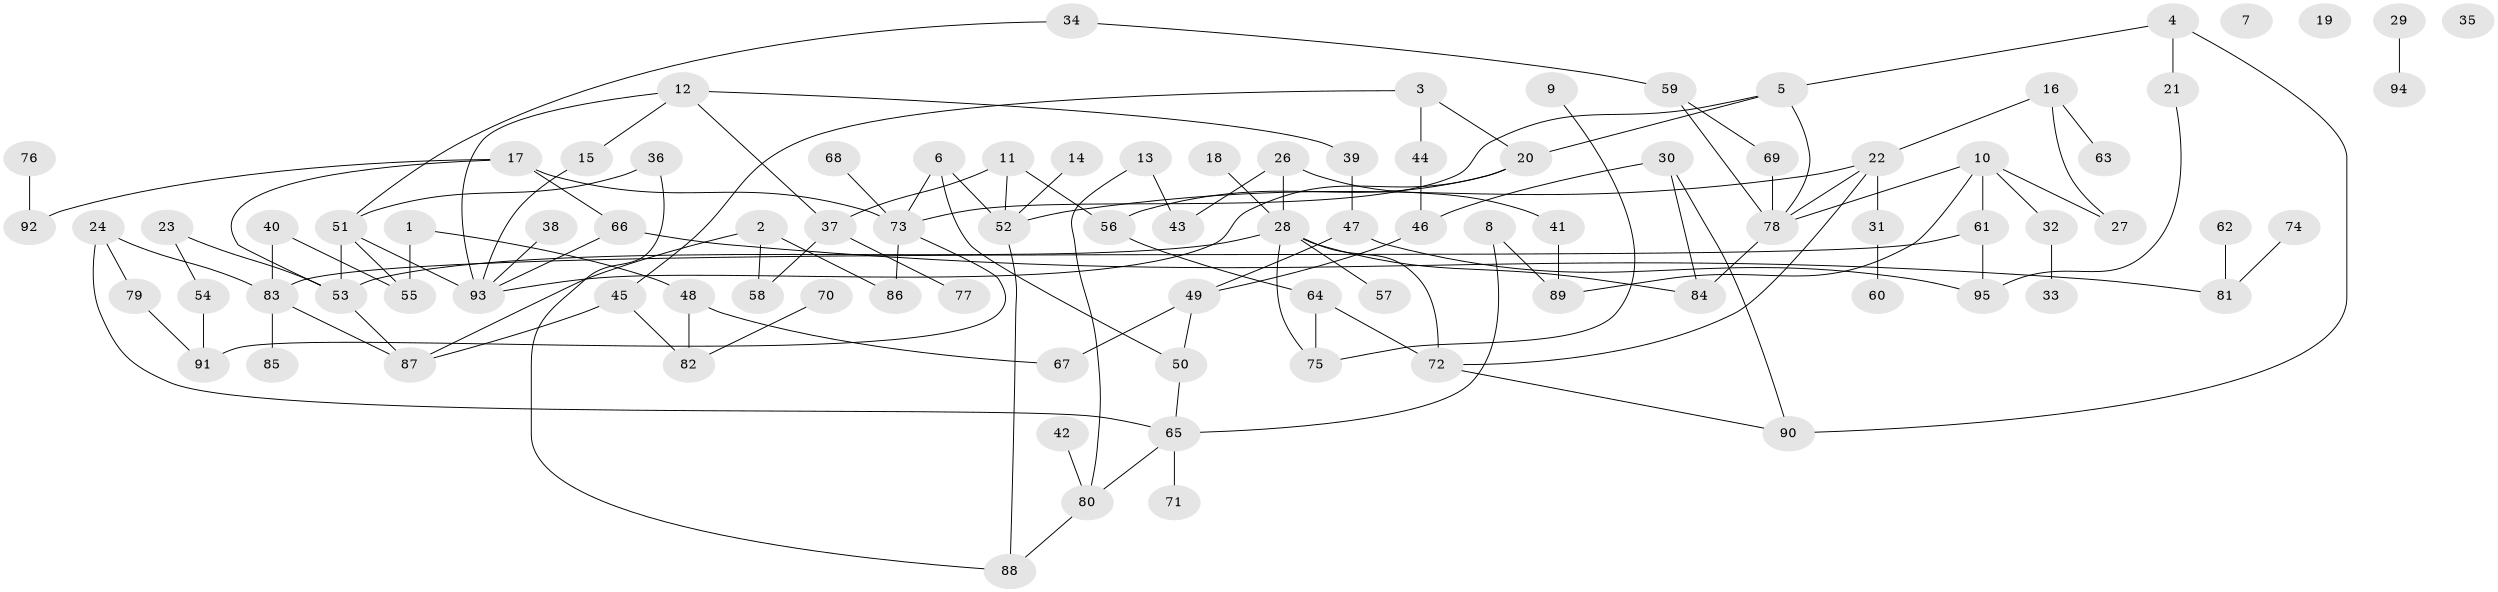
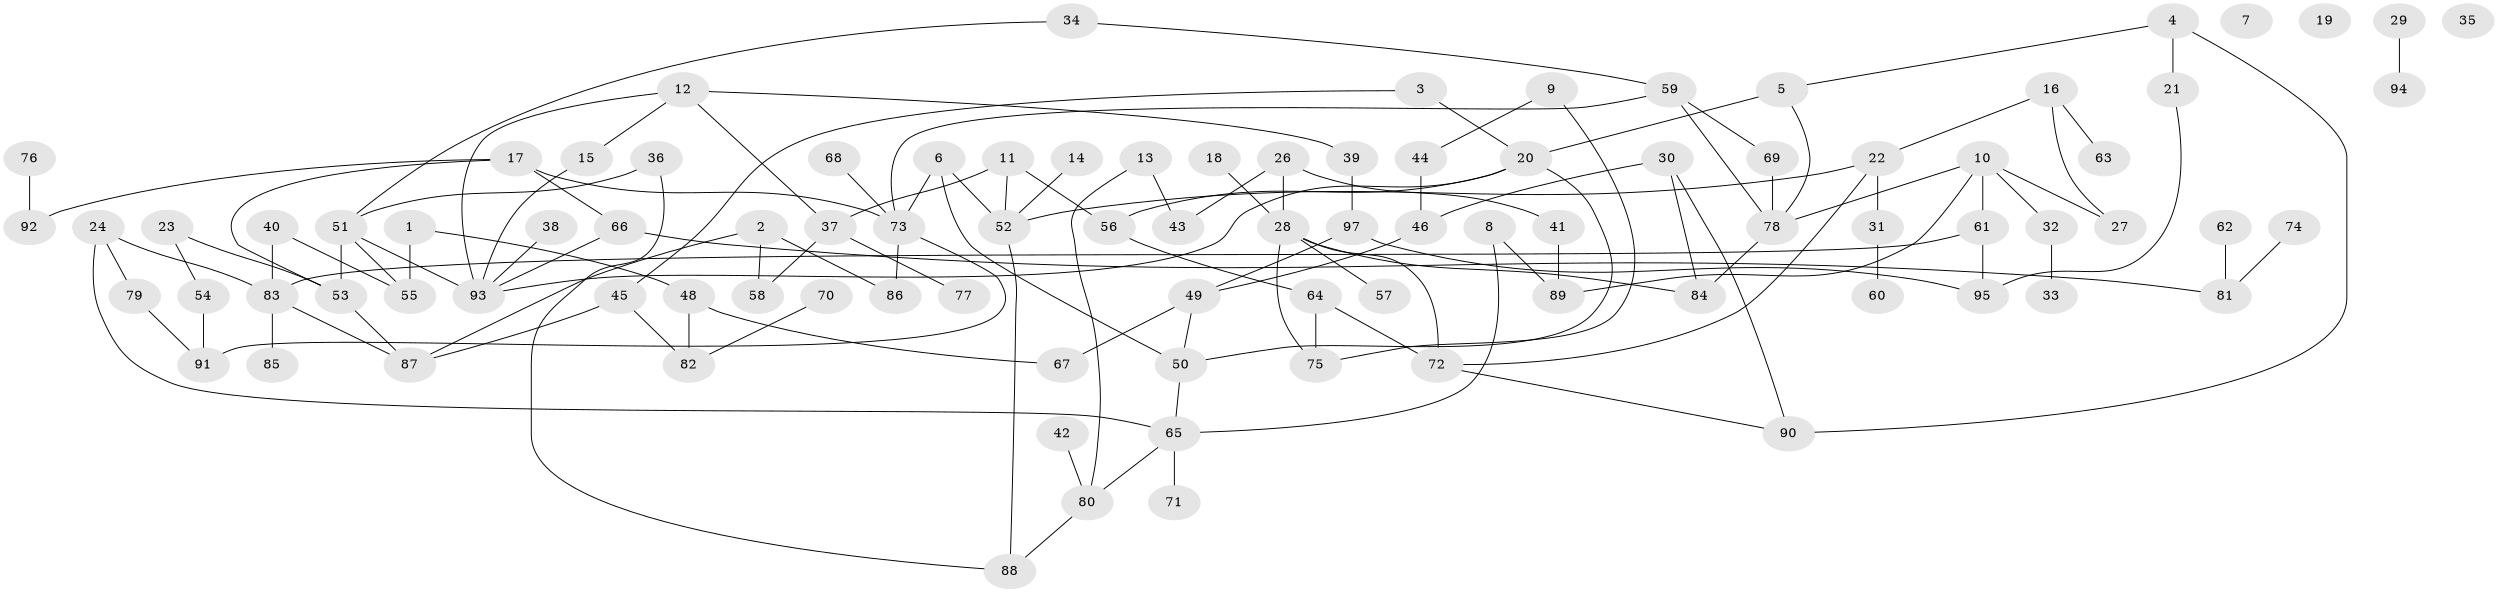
edge "3" -- "44": now "9" -- "44"
edge "22" -- "78": removed
edge "5" -- "73": now "59" -- "73"
node "47": label "47" -> "97"
edge "28" -- "53": removed
edge "20" -- "50": added
